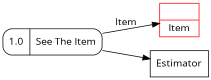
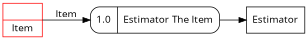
edge "1.0" -> "Item": reversed
node "1.0": text "See The Item" -> "Estimator The Item"
